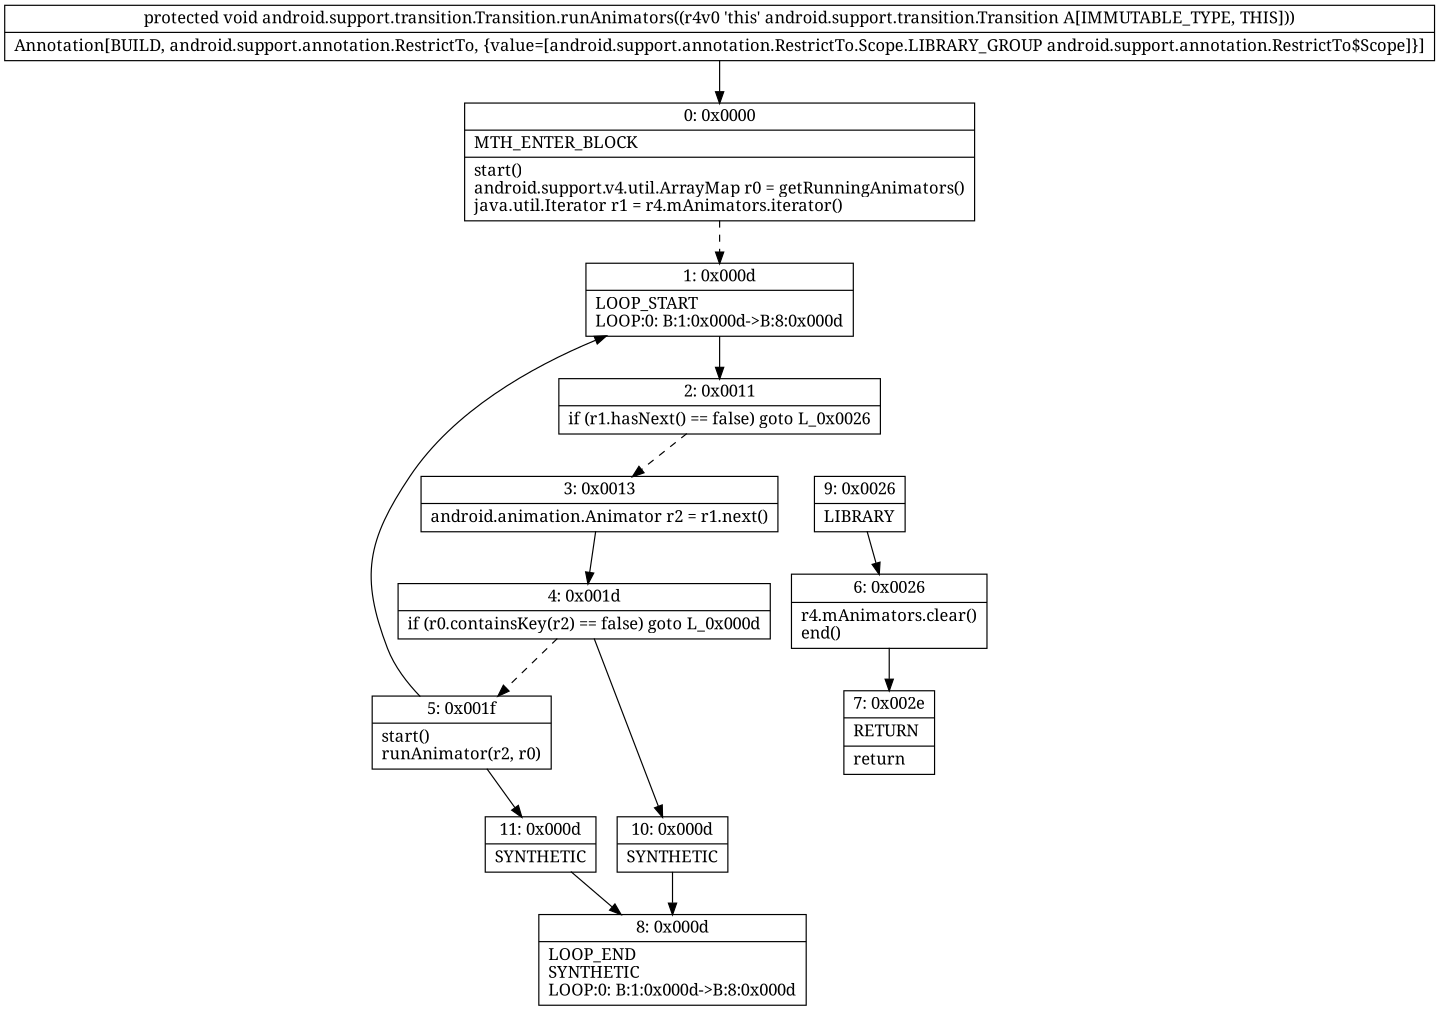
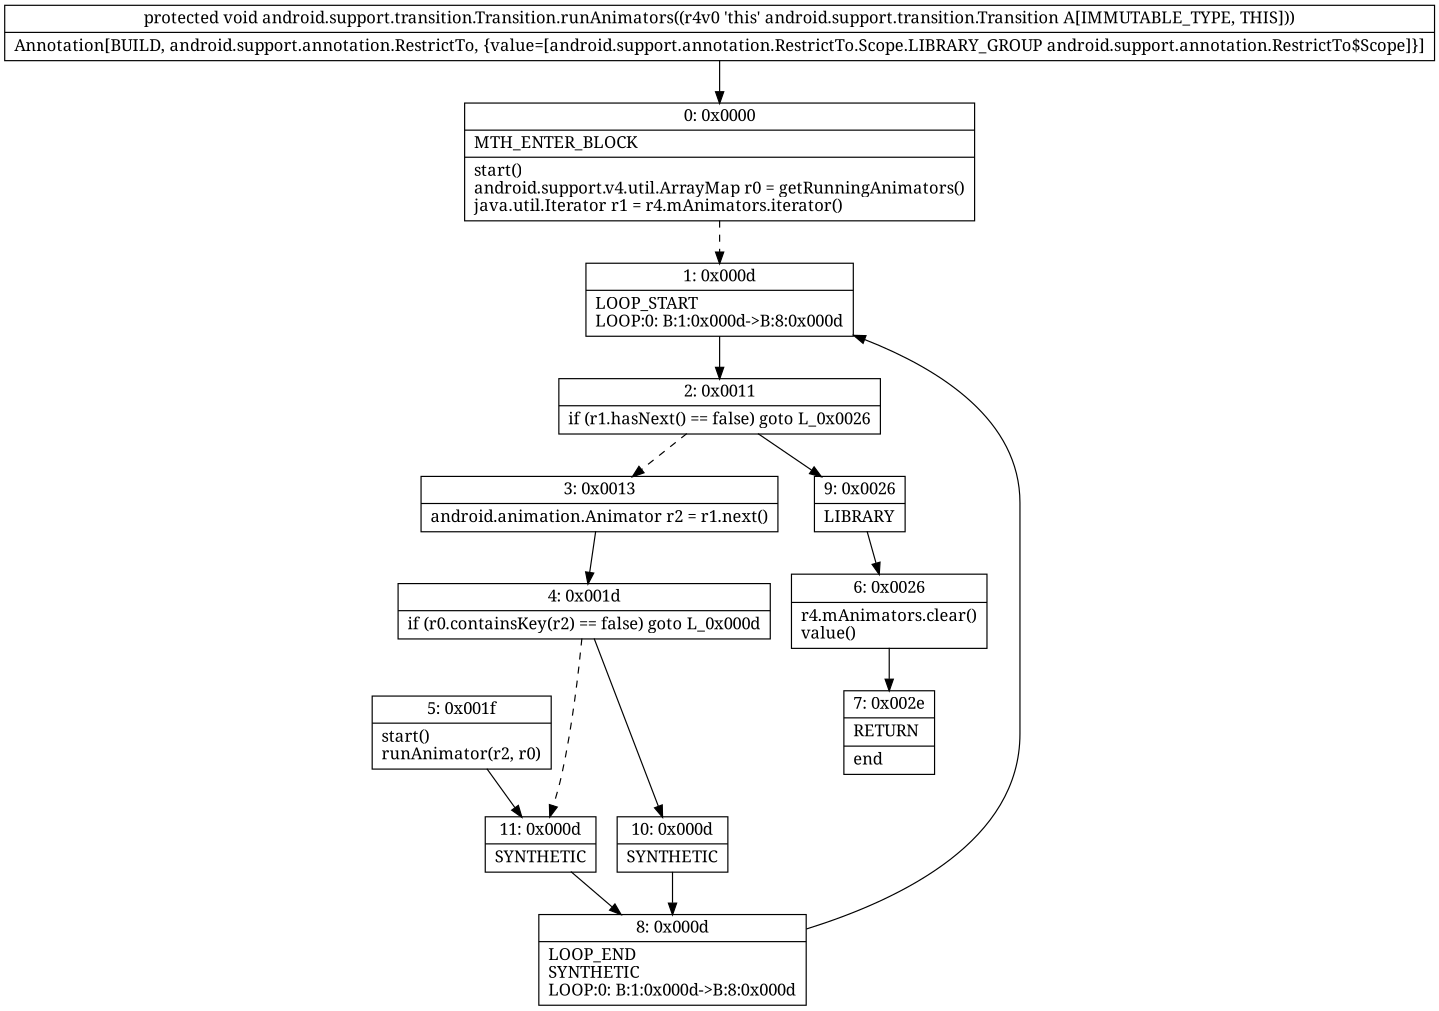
edge "2: 0x0011" -> "9: 0x0026": added
edge "5: 0x001f" -> "1: 0x000d": now "8: 0x000d" -> "1: 0x000d"
node "6: 0x0026": text "end()" -> "value()"
edge "4: 0x001d" -> "5: 0x001f": now "4: 0x001d" -> "11: 0x000d"
node "7: 0x002e": text "return" -> "end"
